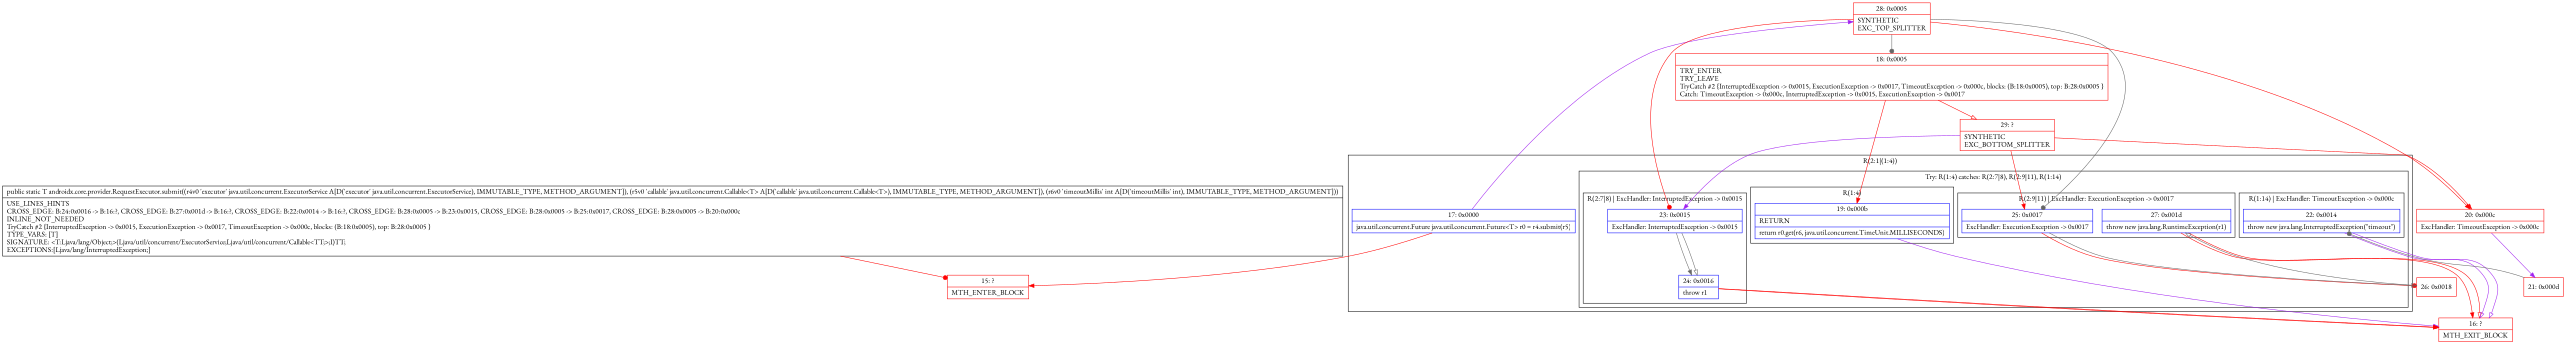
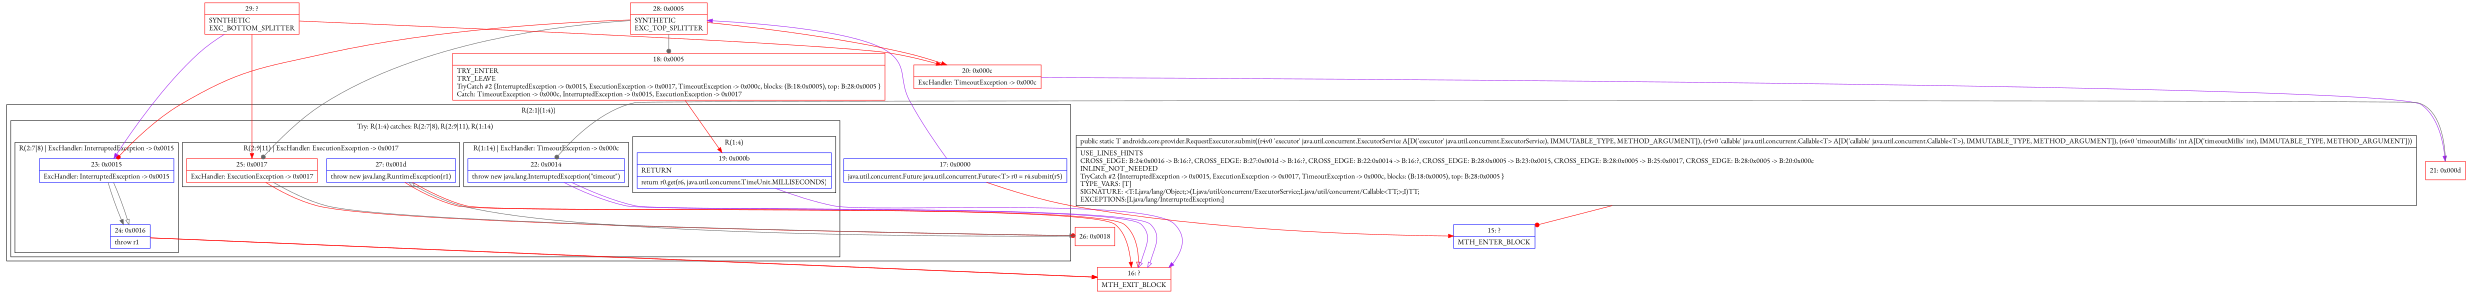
edge "18: 0x0005" -> "29: ?": removed
node "25: 0x0017": color blue -> red
node "15: ?": color red -> blue
